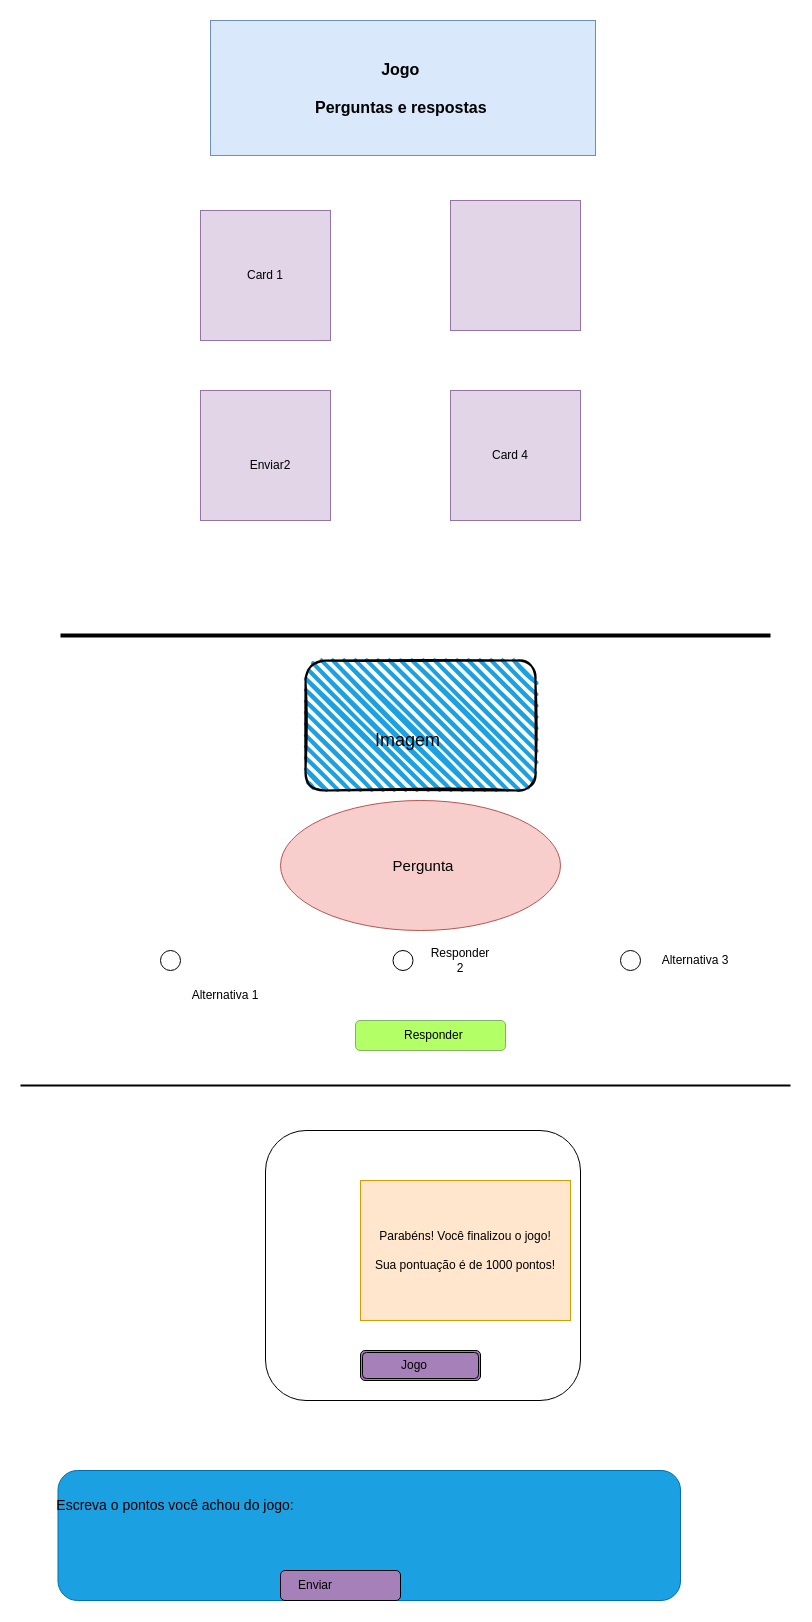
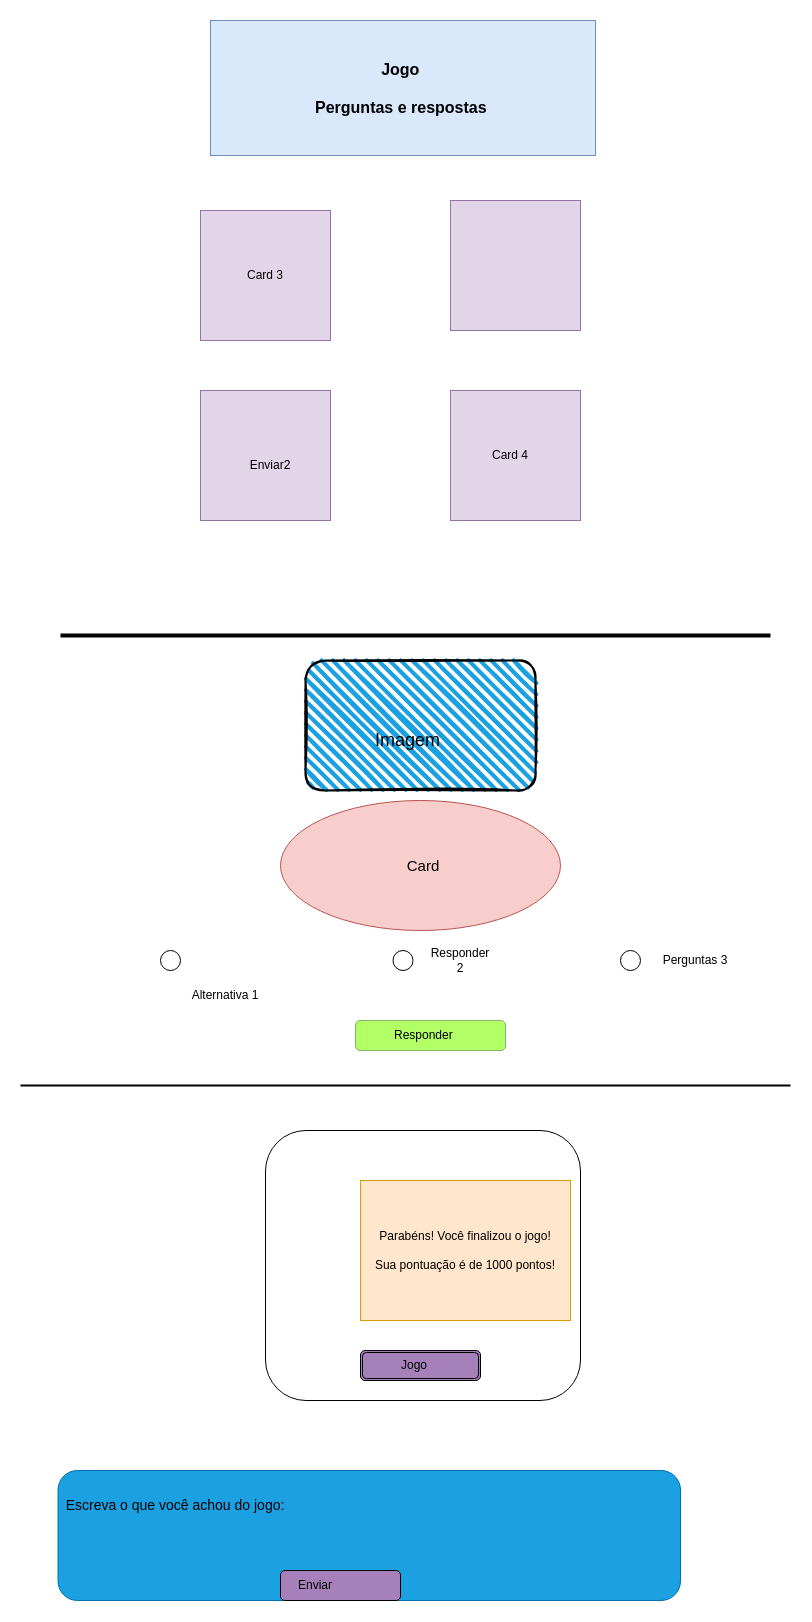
node "Card 1": label "Card 1" -> "Card 3"
node "Pergunta": label "Pergunta" -> "Card"
node "Alternativa 3": label "Alternativa 3" -> "Perguntas 3"
node "Responder": moved (436, 1036) -> (426, 1036)
node "Escreva o pontos você achou do jogo:": label "Escreva o pontos você achou do jogo:" -> "Escreva o que você achou do jogo:"
